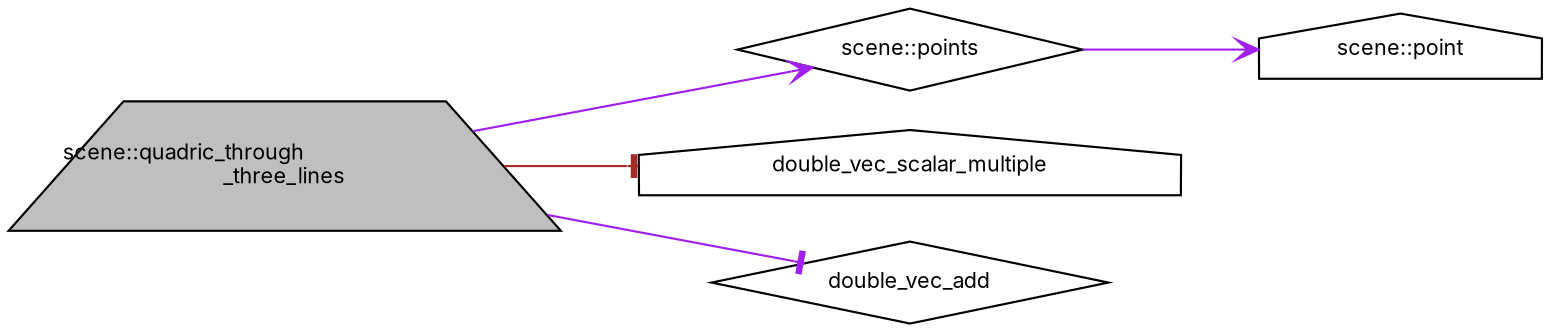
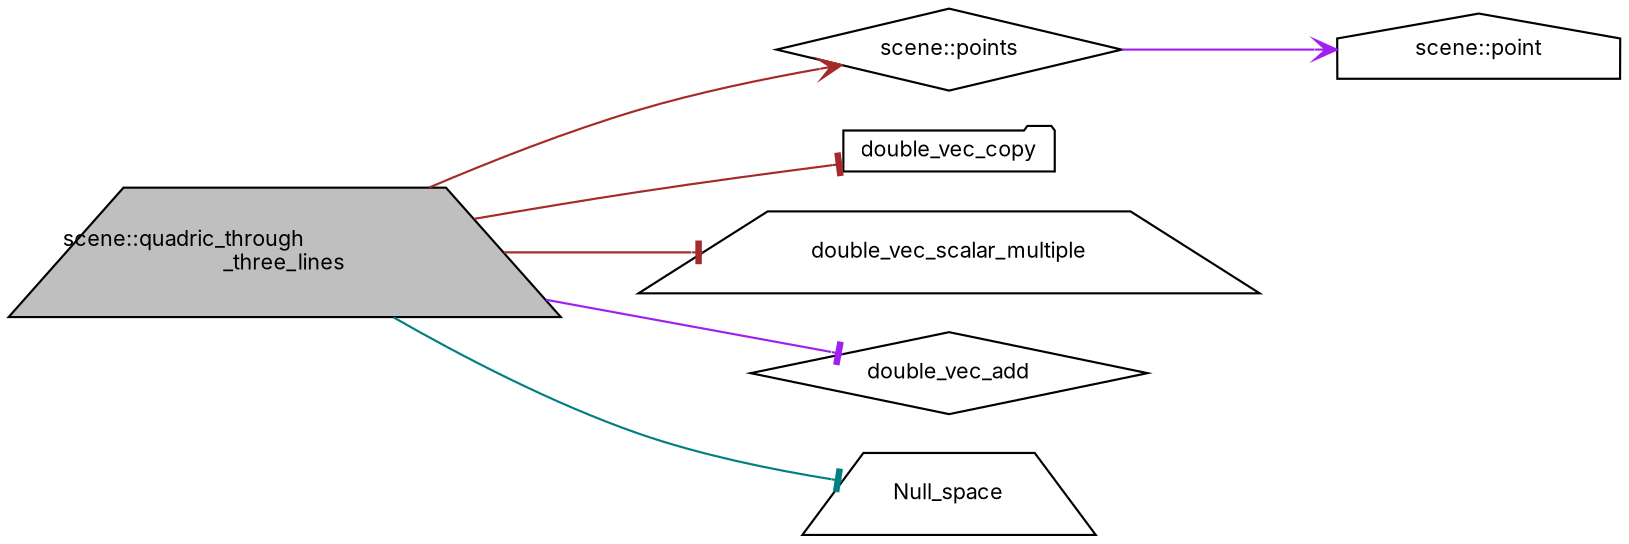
edge "scene::quadric_through _three_lines" -> "scene::points": color purple -> brown
node "double_vec_copy": added
node "double_vec_scalar_multiple": shape house -> trapezium
node "Null_space": added
